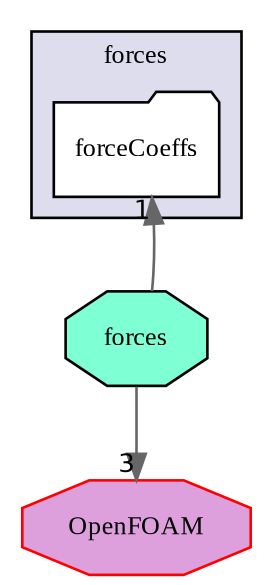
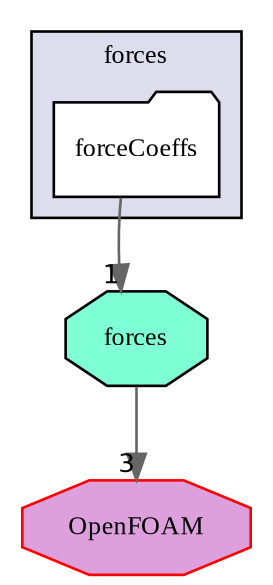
edge "forces" -> "forceCoeffs": reversed
